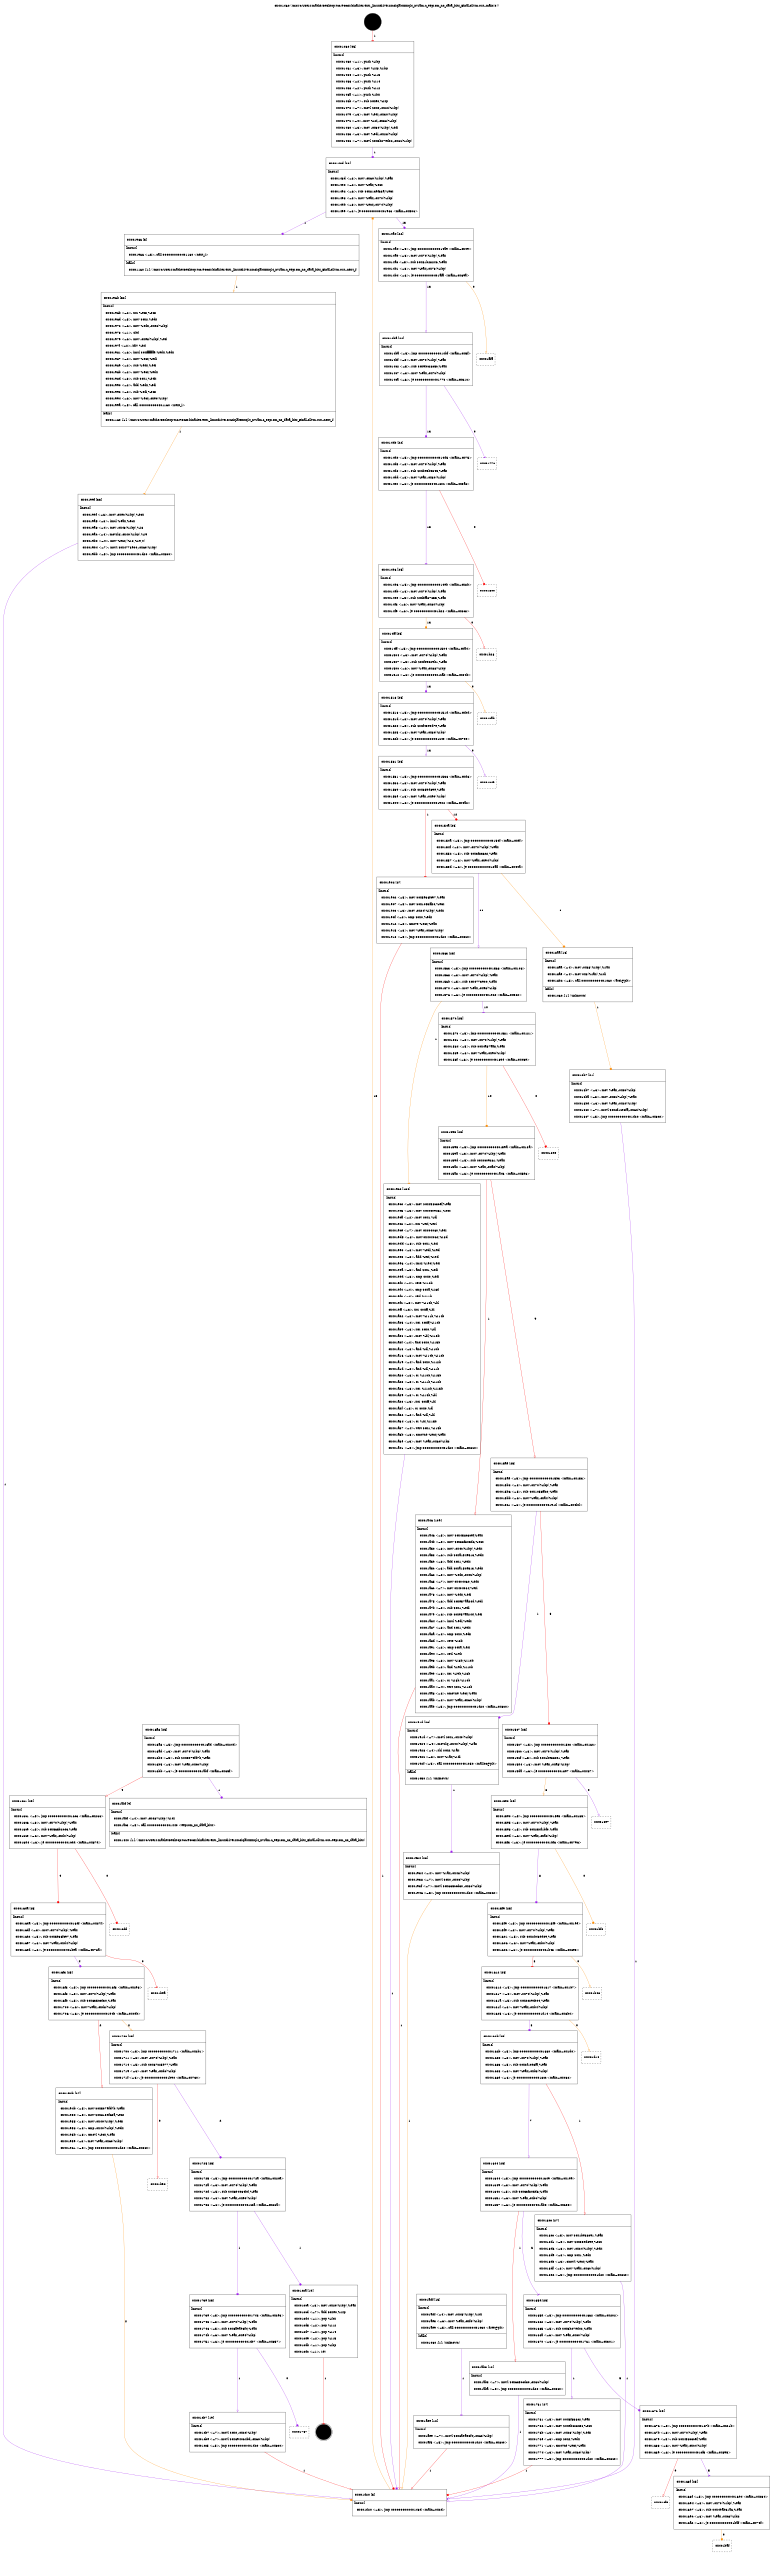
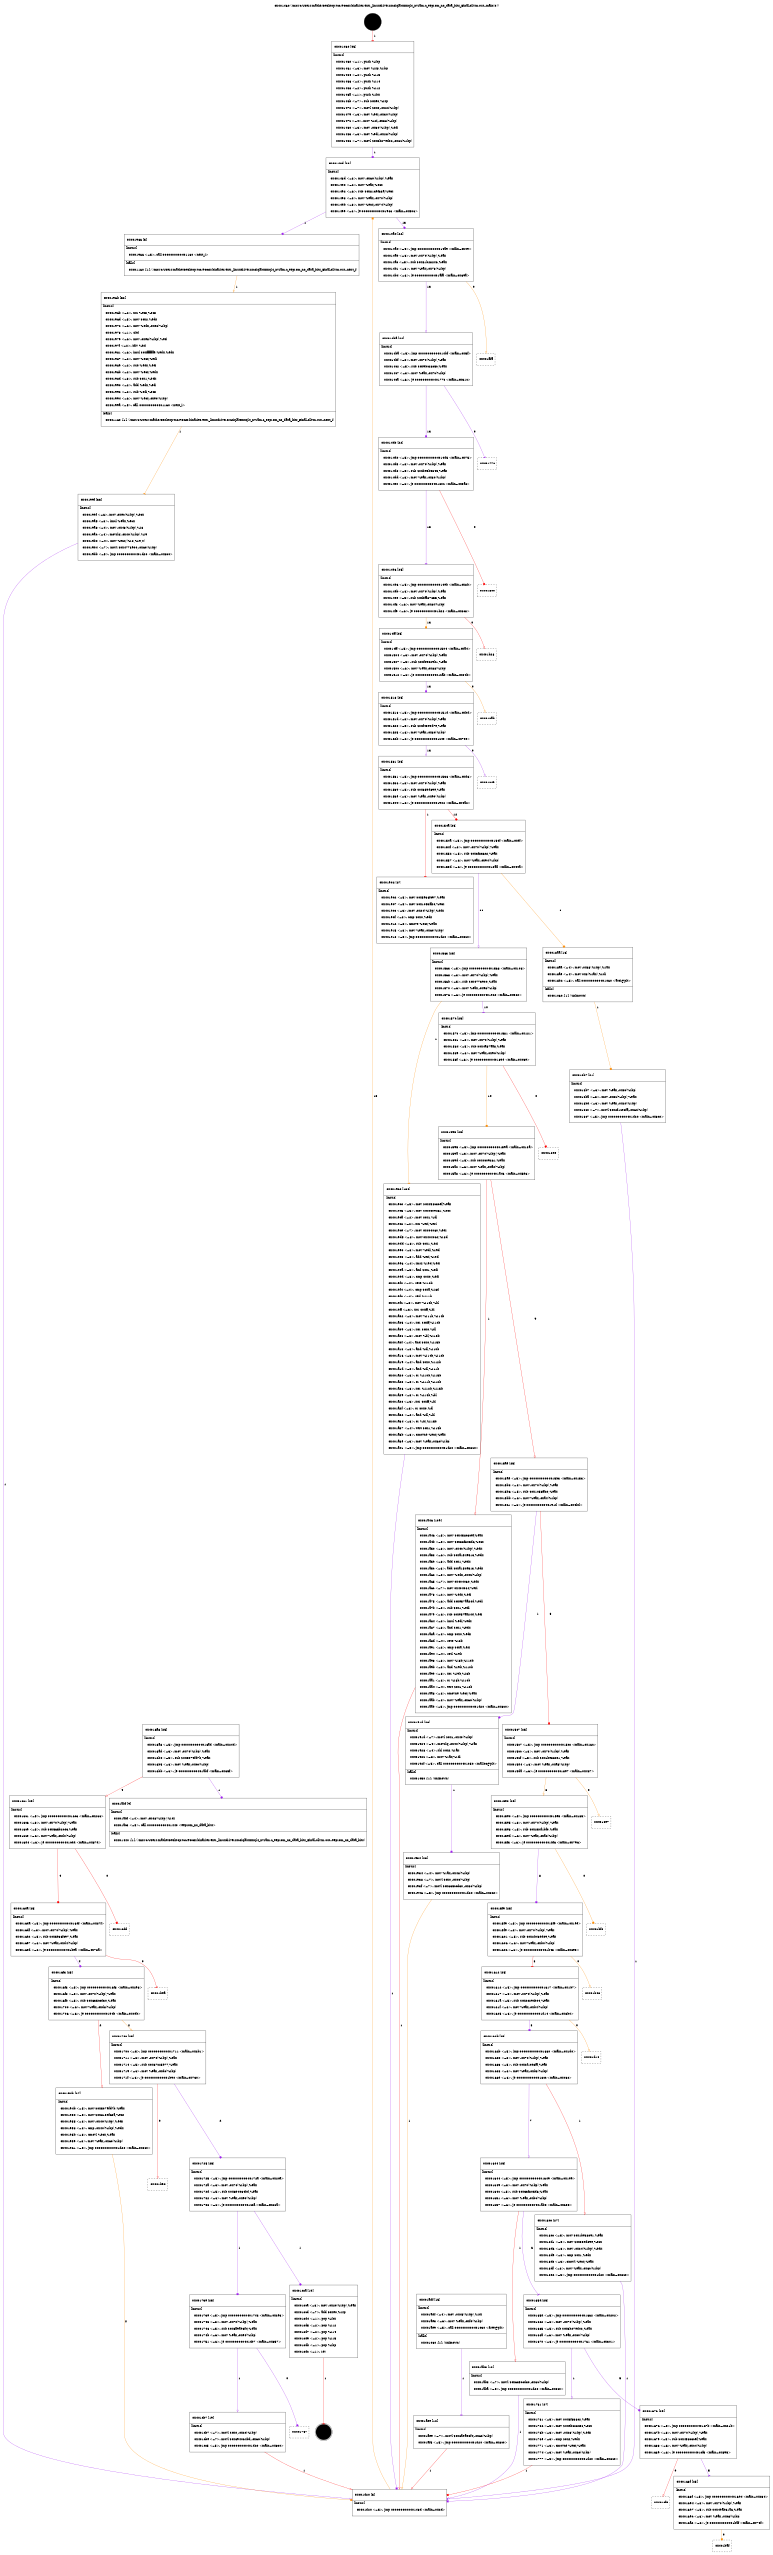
edge "0x401902 [27]" -> "0x401d20 [5]": removed, label "1"
edge "0x4015c7 [25]" -> "0x4018e7": color purple -> darkorange
edge "0x4018cc [27]" -> "0x401d20 [5]": arrowhead onormal -> box
